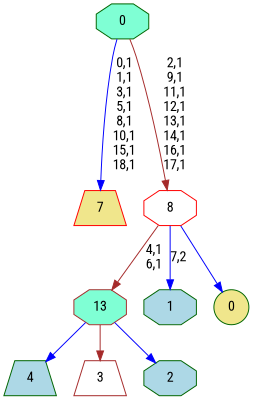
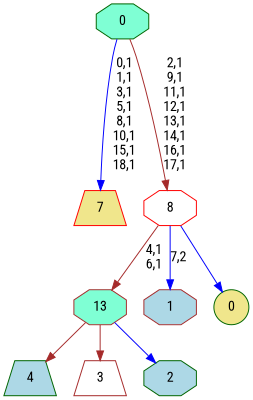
node "1": color darkgreen -> brown
edge "13" -> "4": color blue -> brown
